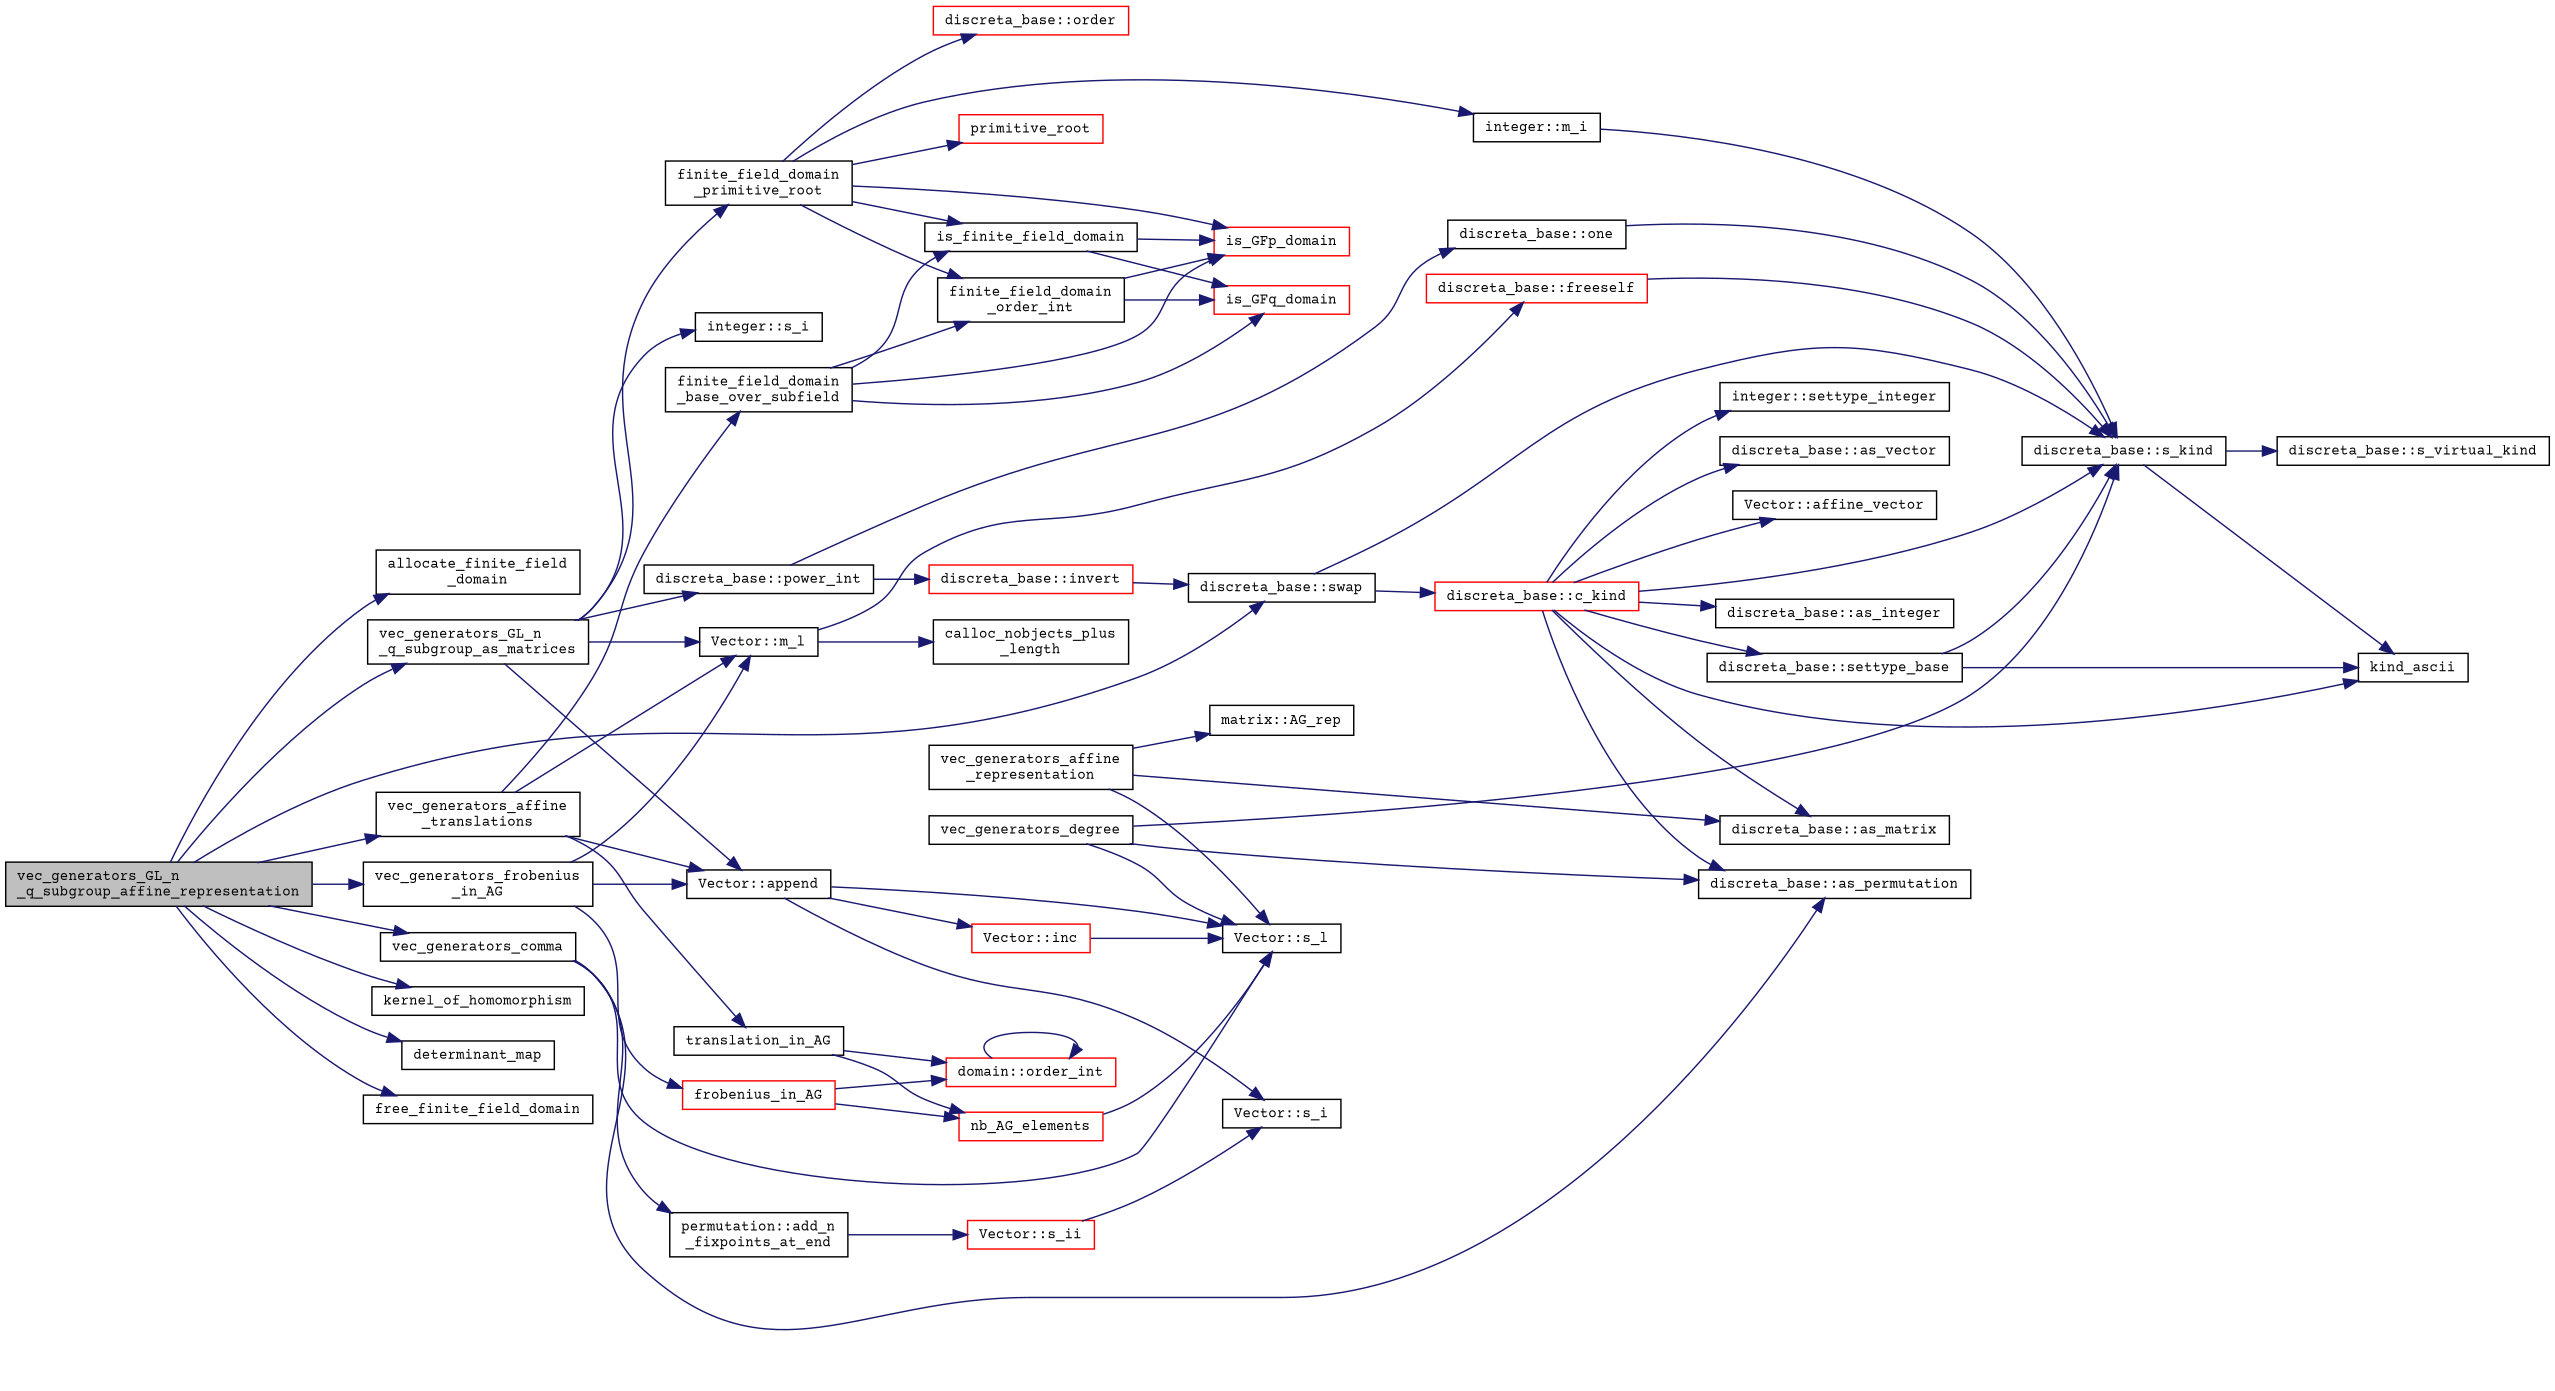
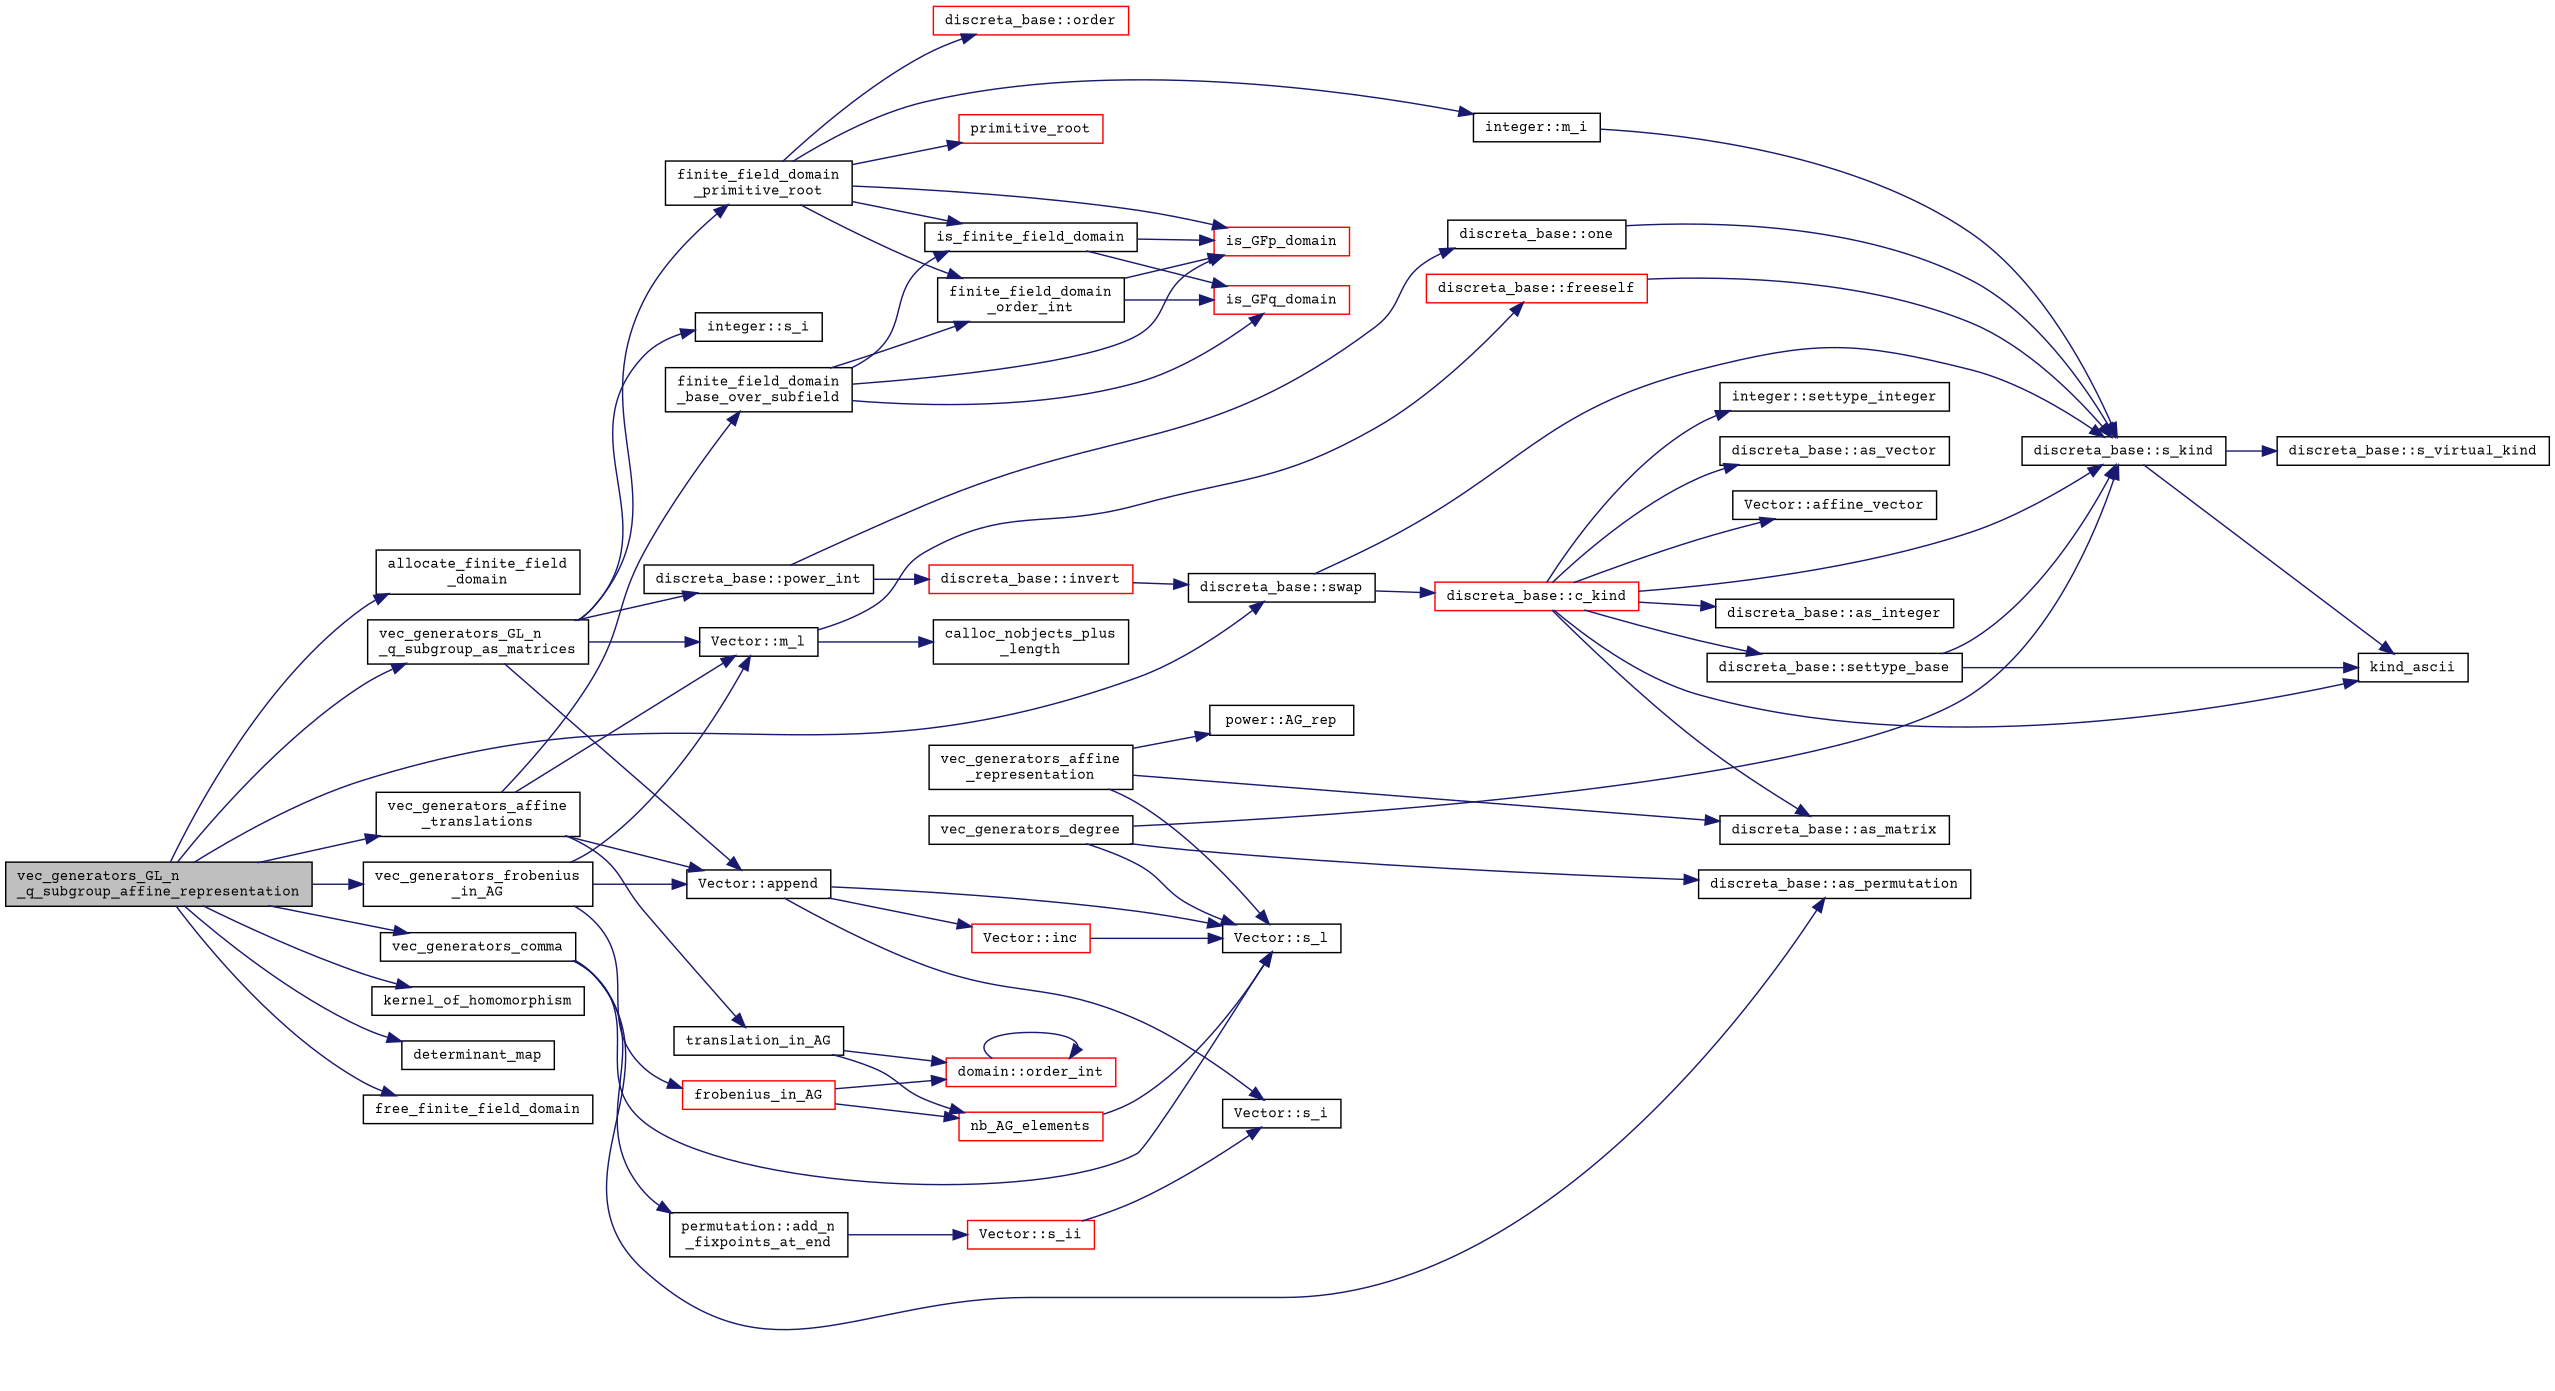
node "matrix::AG_rep": label "matrix::AG_rep" -> "power::AG_rep"
edge "discreta_base::c_kind" -> "discreta_base::as_permutation": removed
